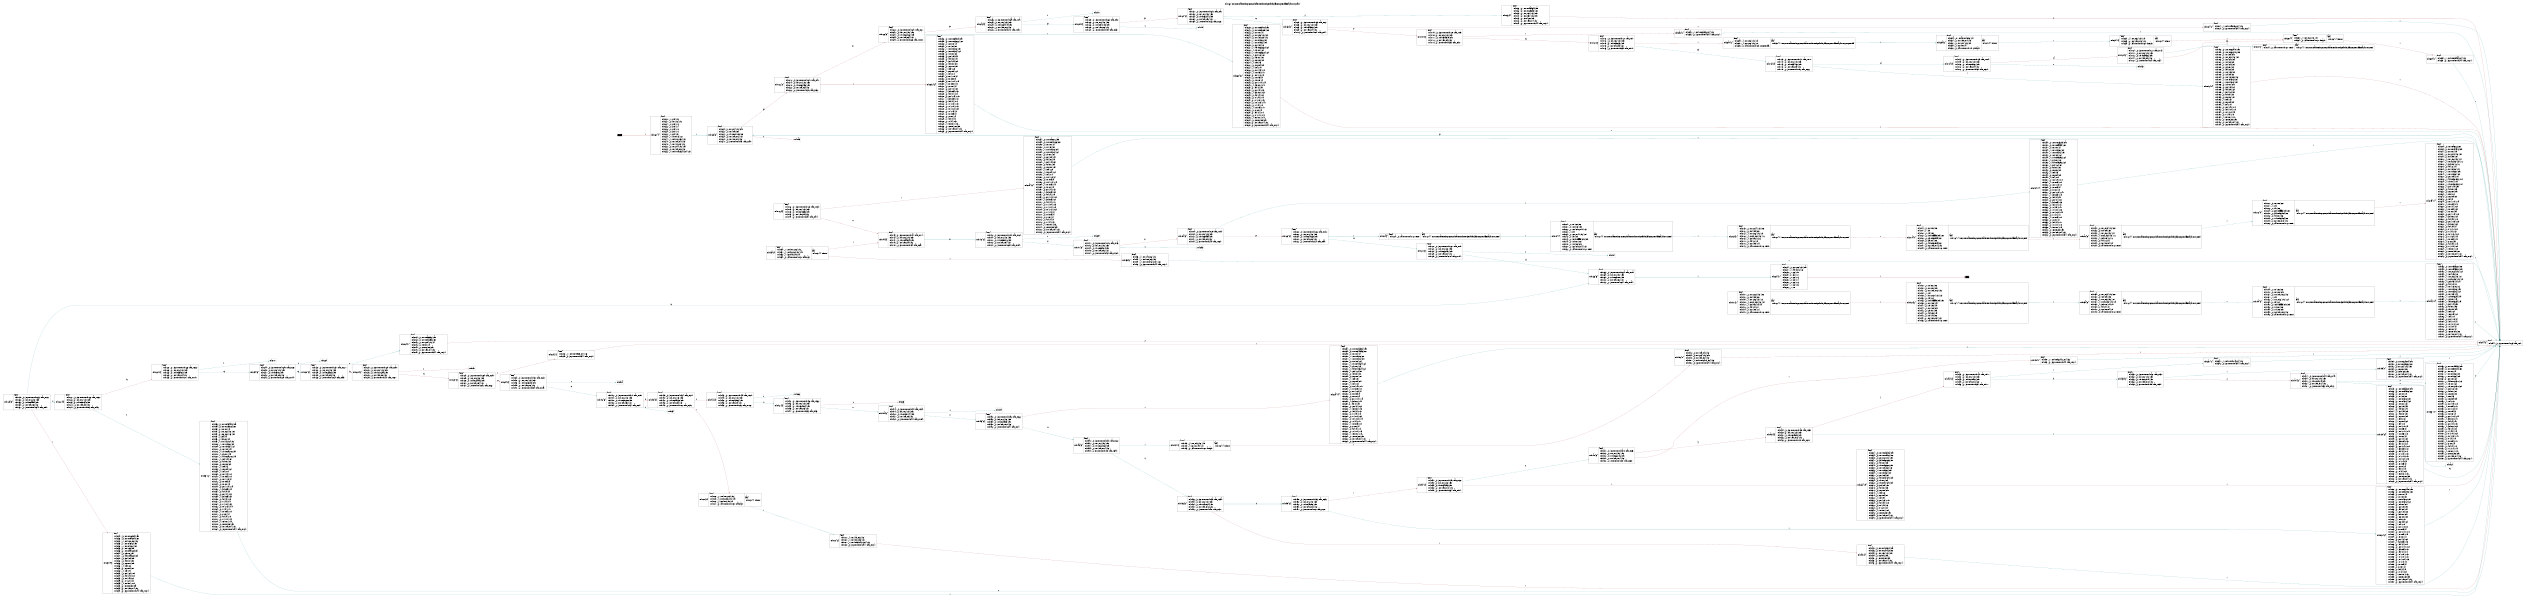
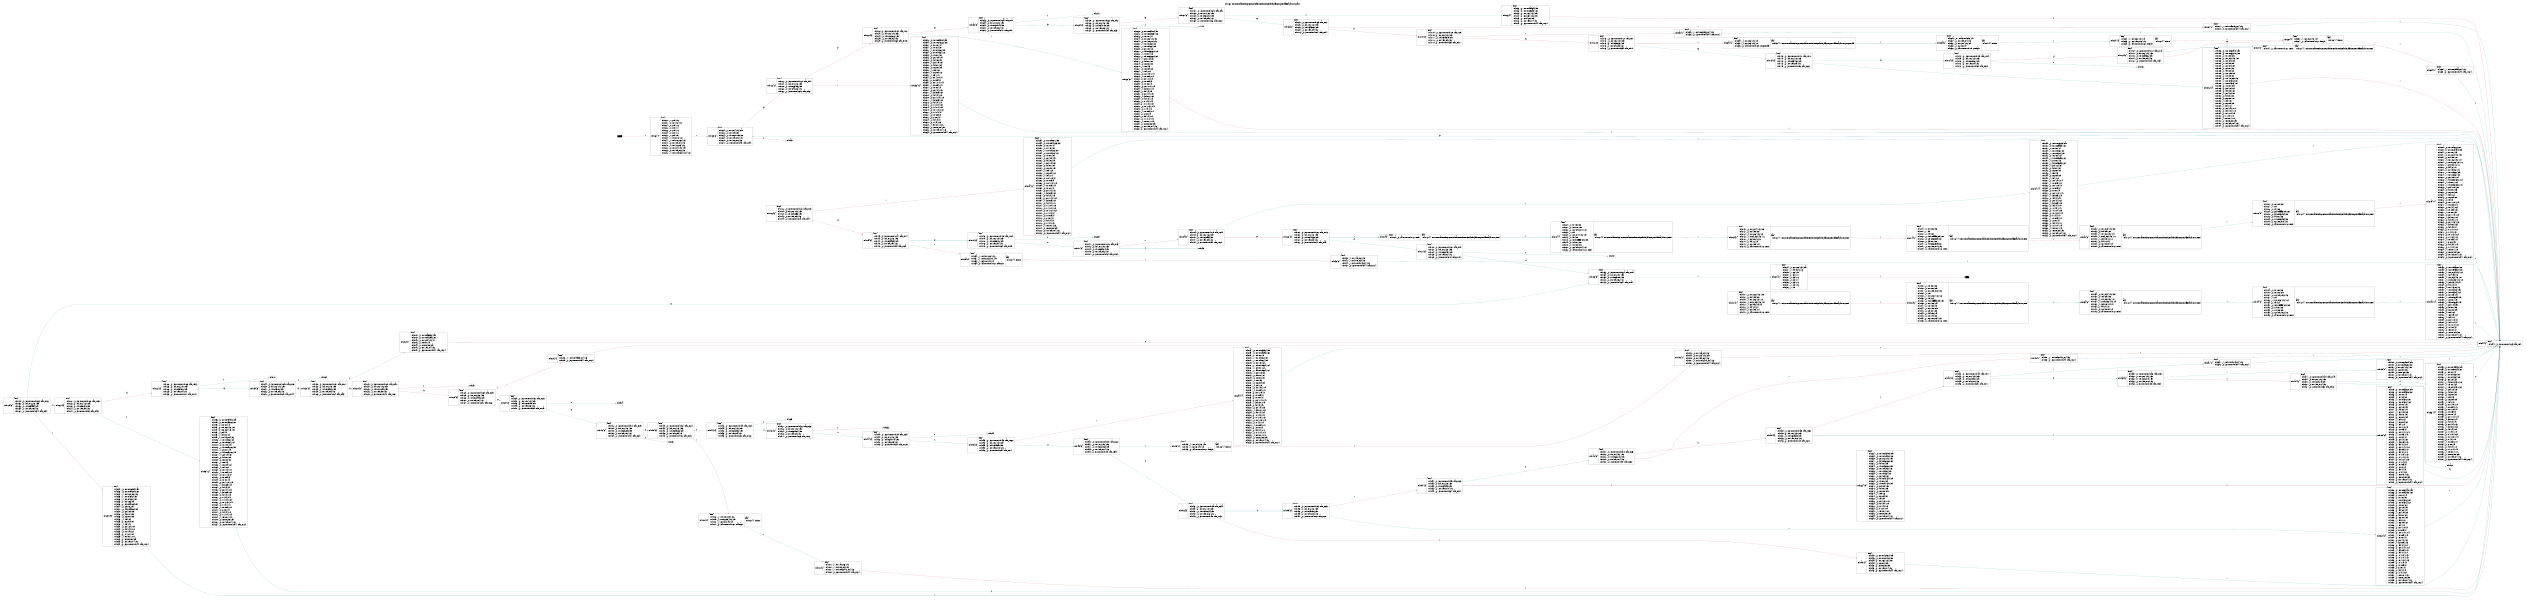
edge "0x401f2a [20]" -> "0x40179f [25]": reversed
